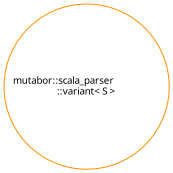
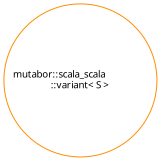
node "mutabor::scala_parser ::variant< S >": label "mutabor::scala_parser ::variant< S >" -> "mutabor::scala_scala ::variant< S >"
